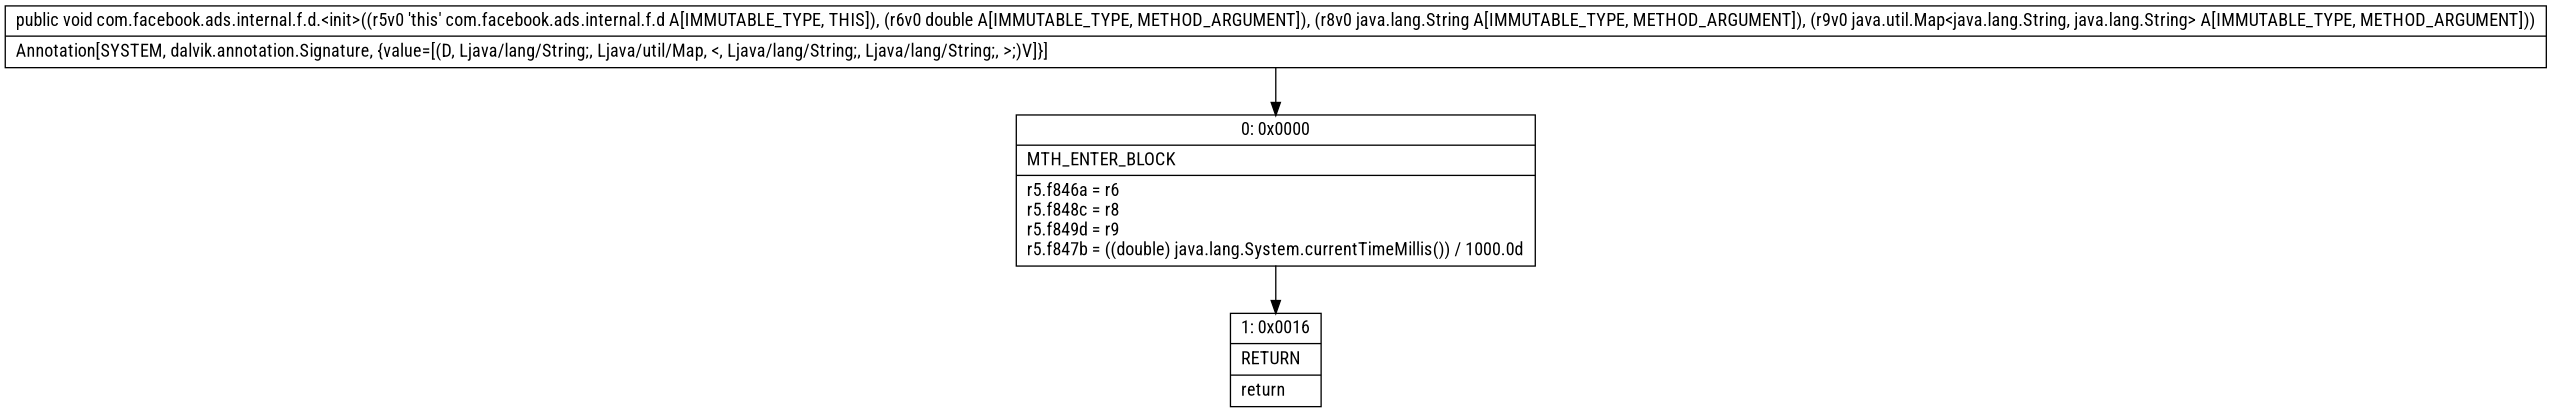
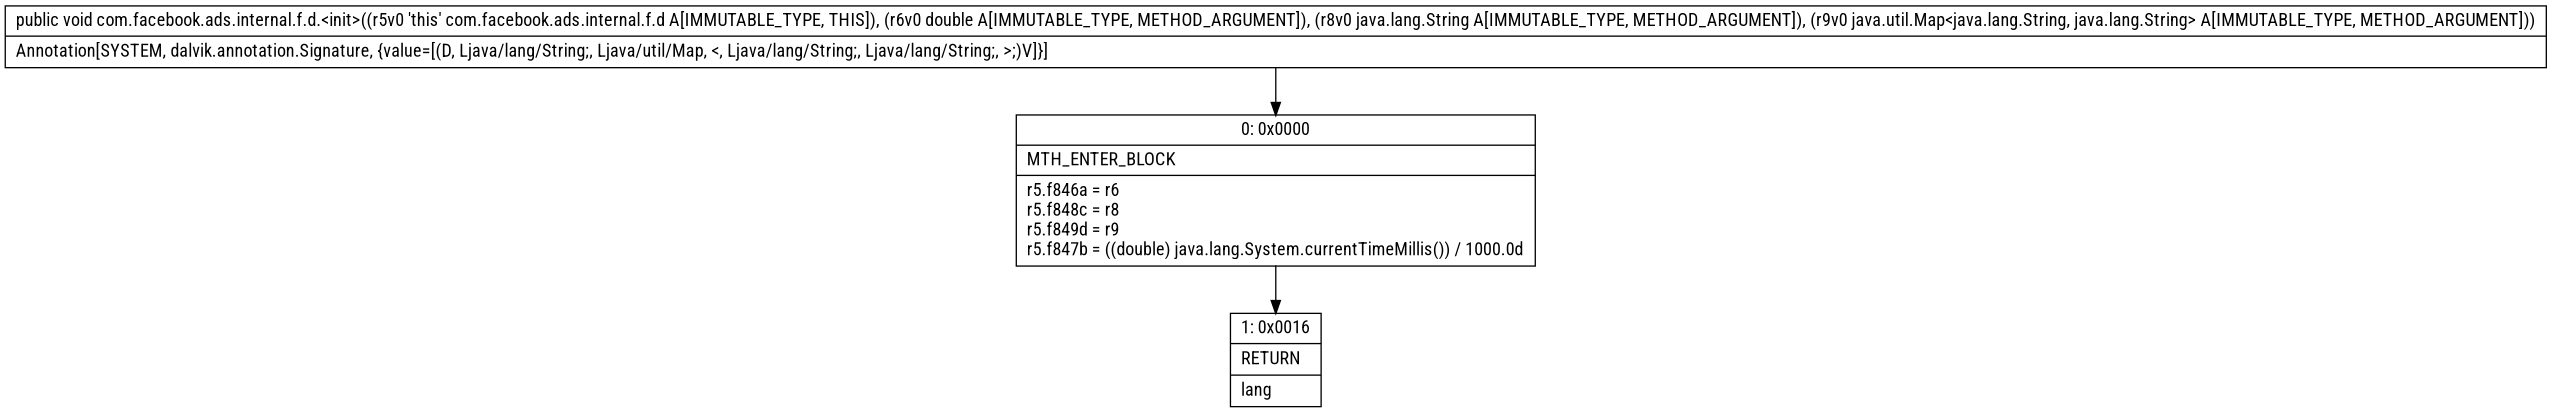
node "1: 0x0016": text "return" -> "lang"
